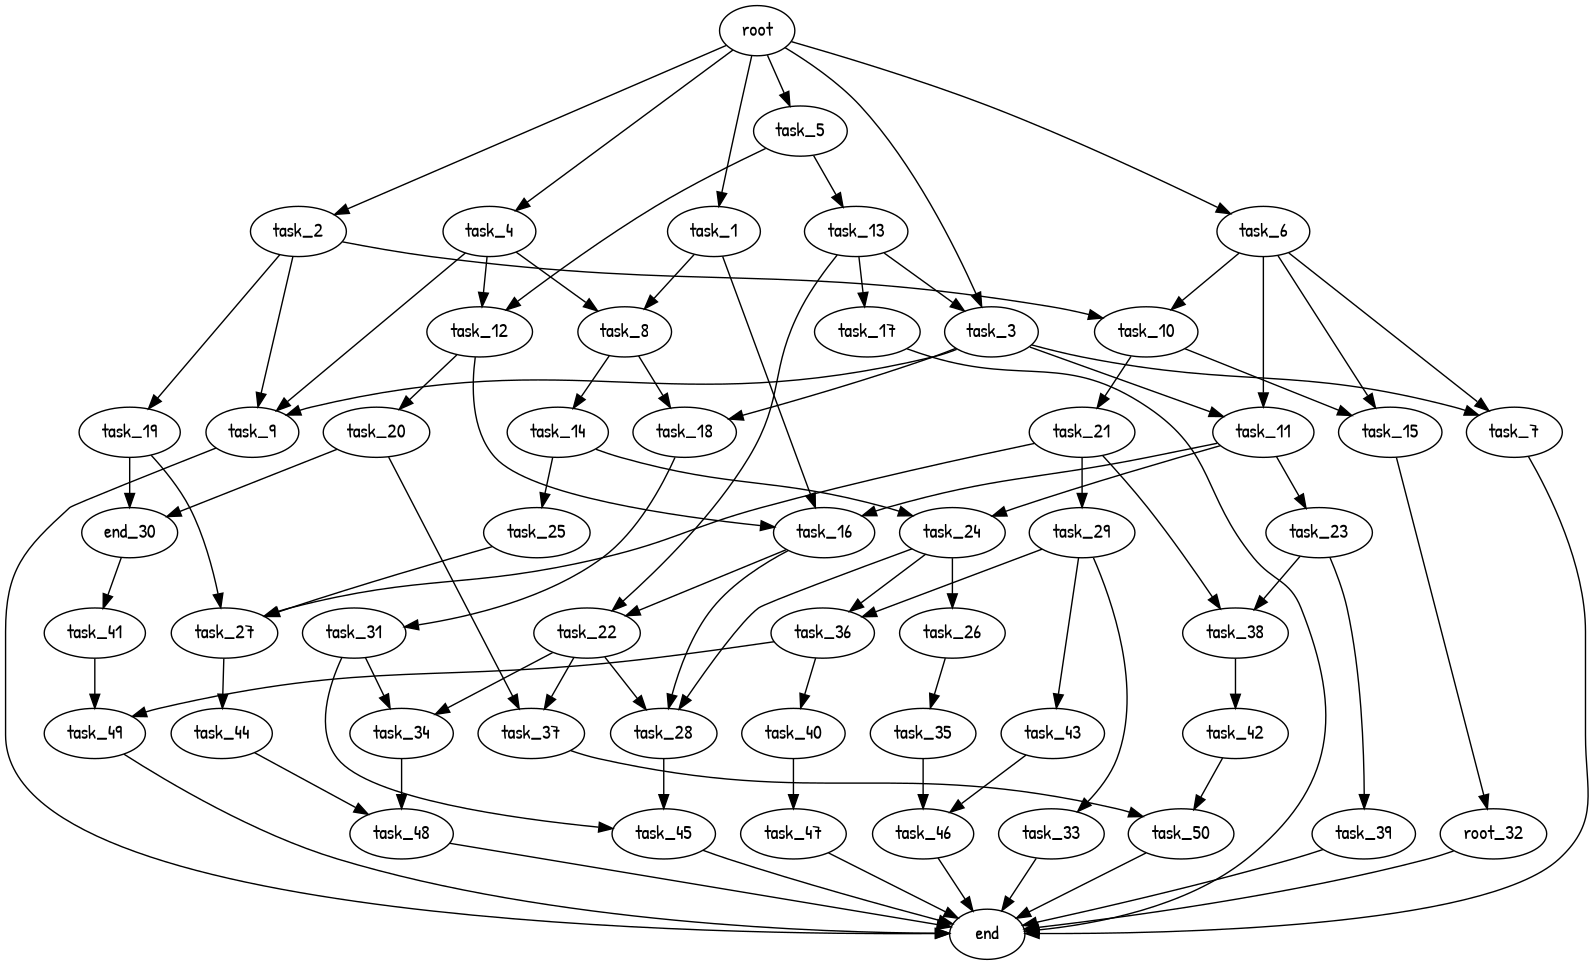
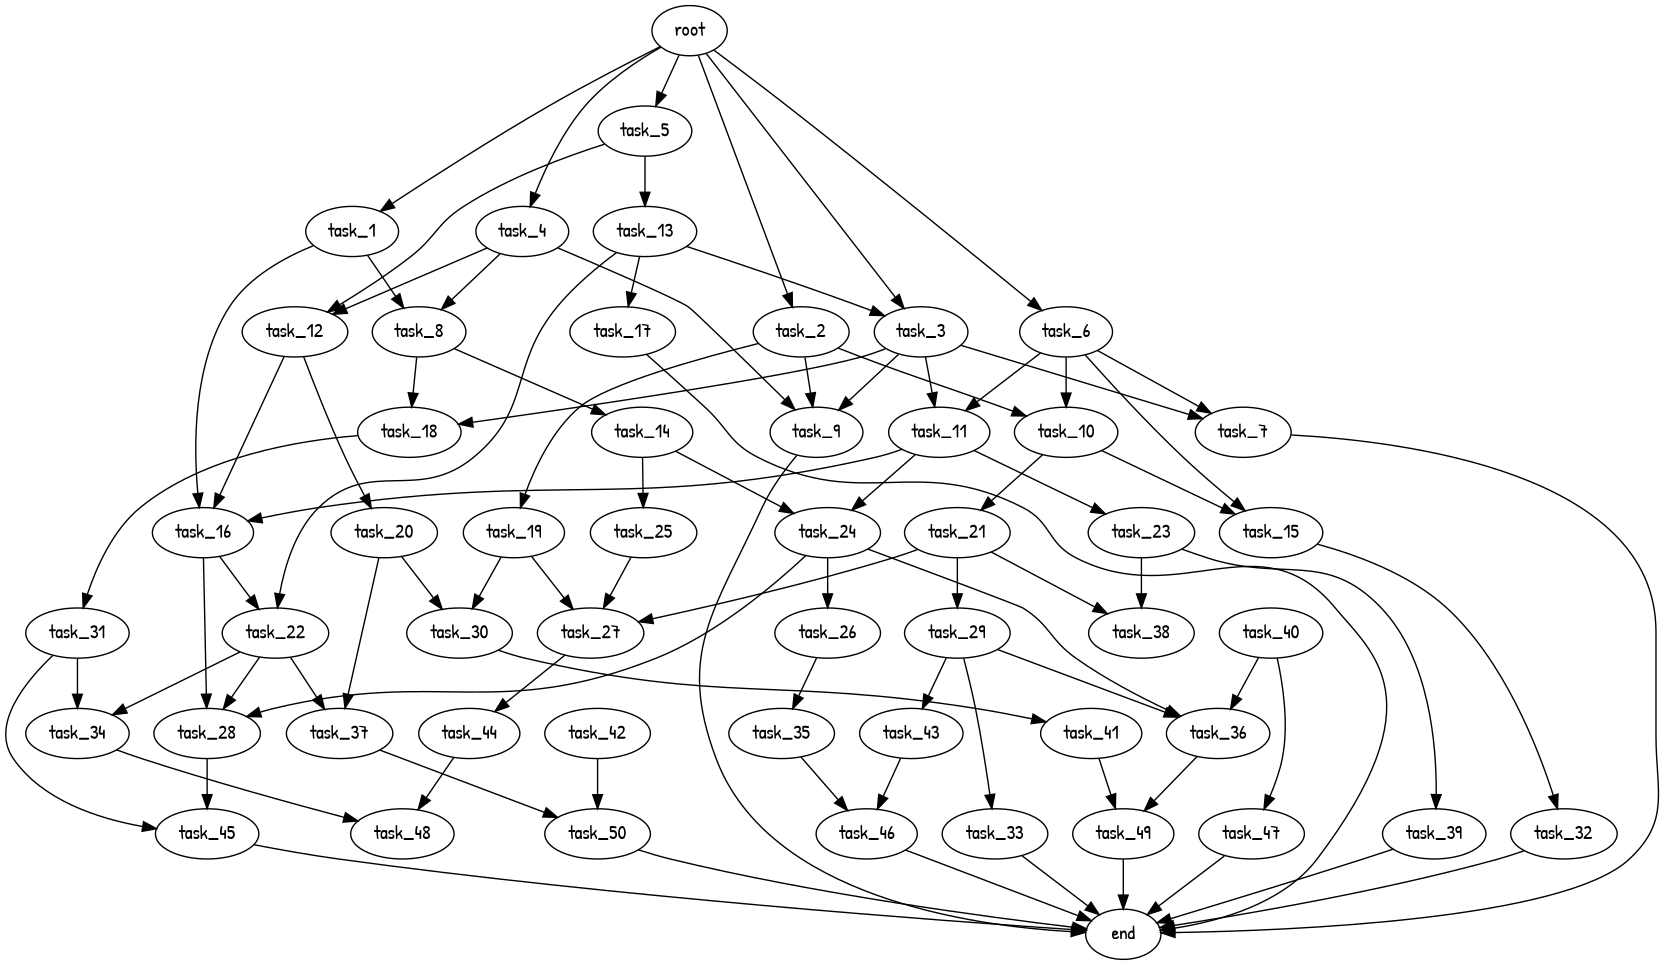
node "end_30": label "end_30" -> "task_30"
edge "task_36" -> "task_40": reversed
edge "task_38" -> "task_42": removed
node "root_32": label "root_32" -> "task_32"
edge "task_48" -> "end": removed
